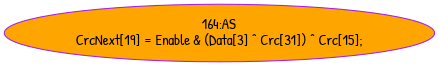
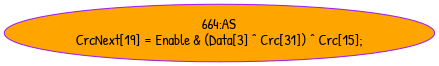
node "164:AS CrcNext[19] = Enable & (Data[3] ^ Crc[31]) ^ Crc[15];": label "164:AS CrcNext[19] = Enable & (Data[3] ^ Crc[31]) ^ Crc[15];" -> "664:AS CrcNext[19] = Enable & (Data[3] ^ Crc[31]) ^ Crc[15];"
